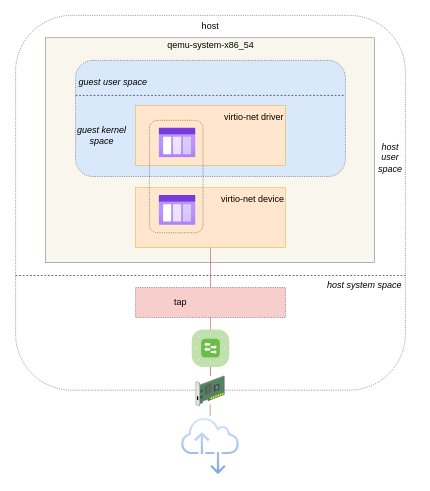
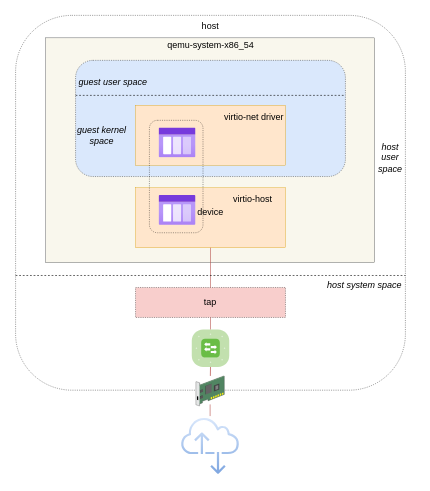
node "virtio-net device": label "virtio-net device" -> "virtio-host device"
node "tap": moved (180, 303) -> (210, 303)
